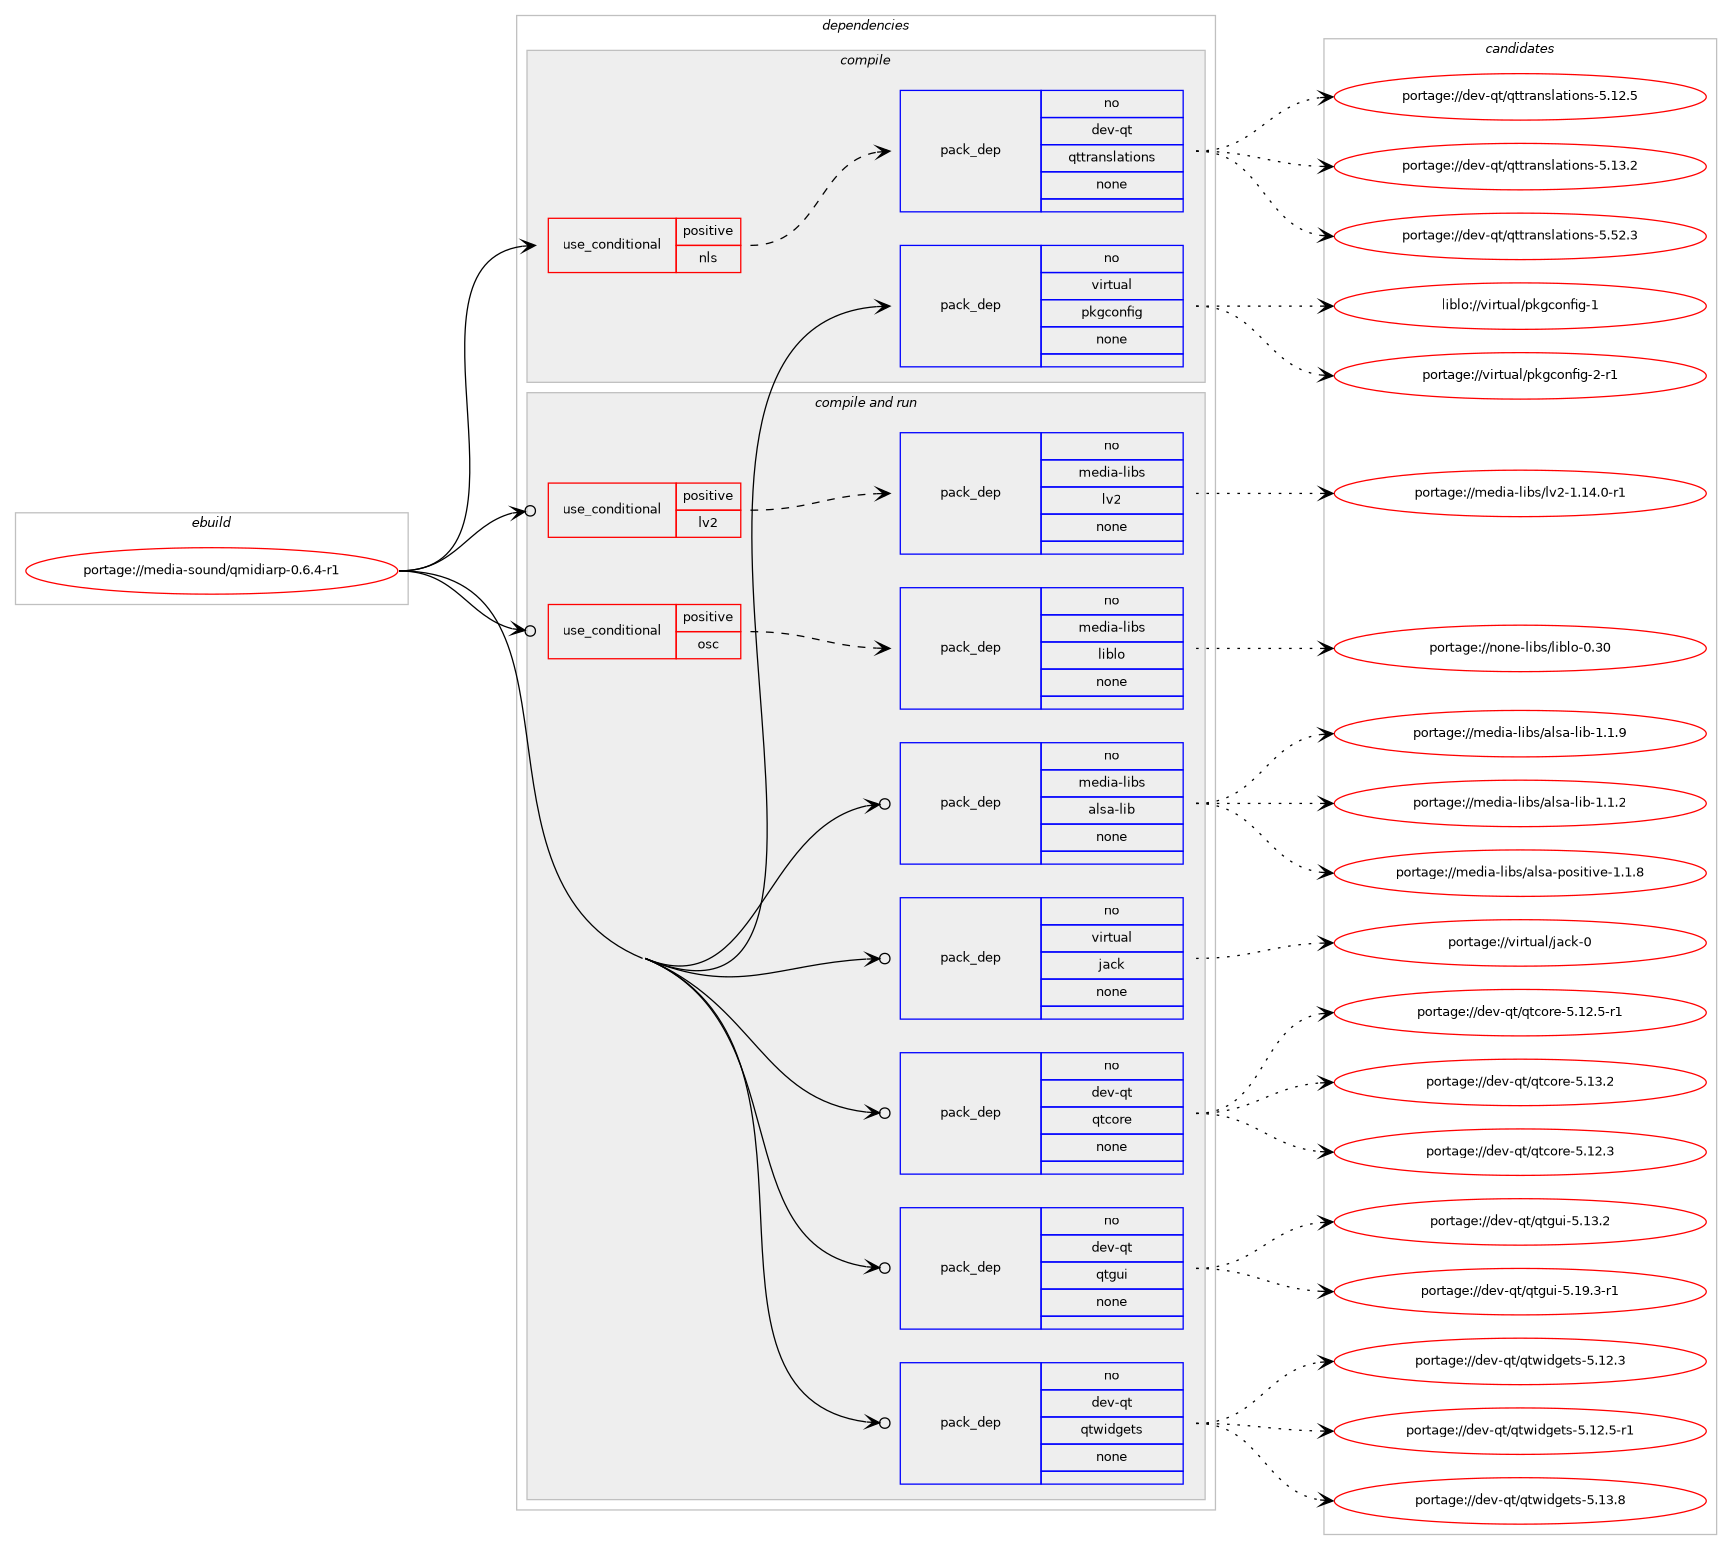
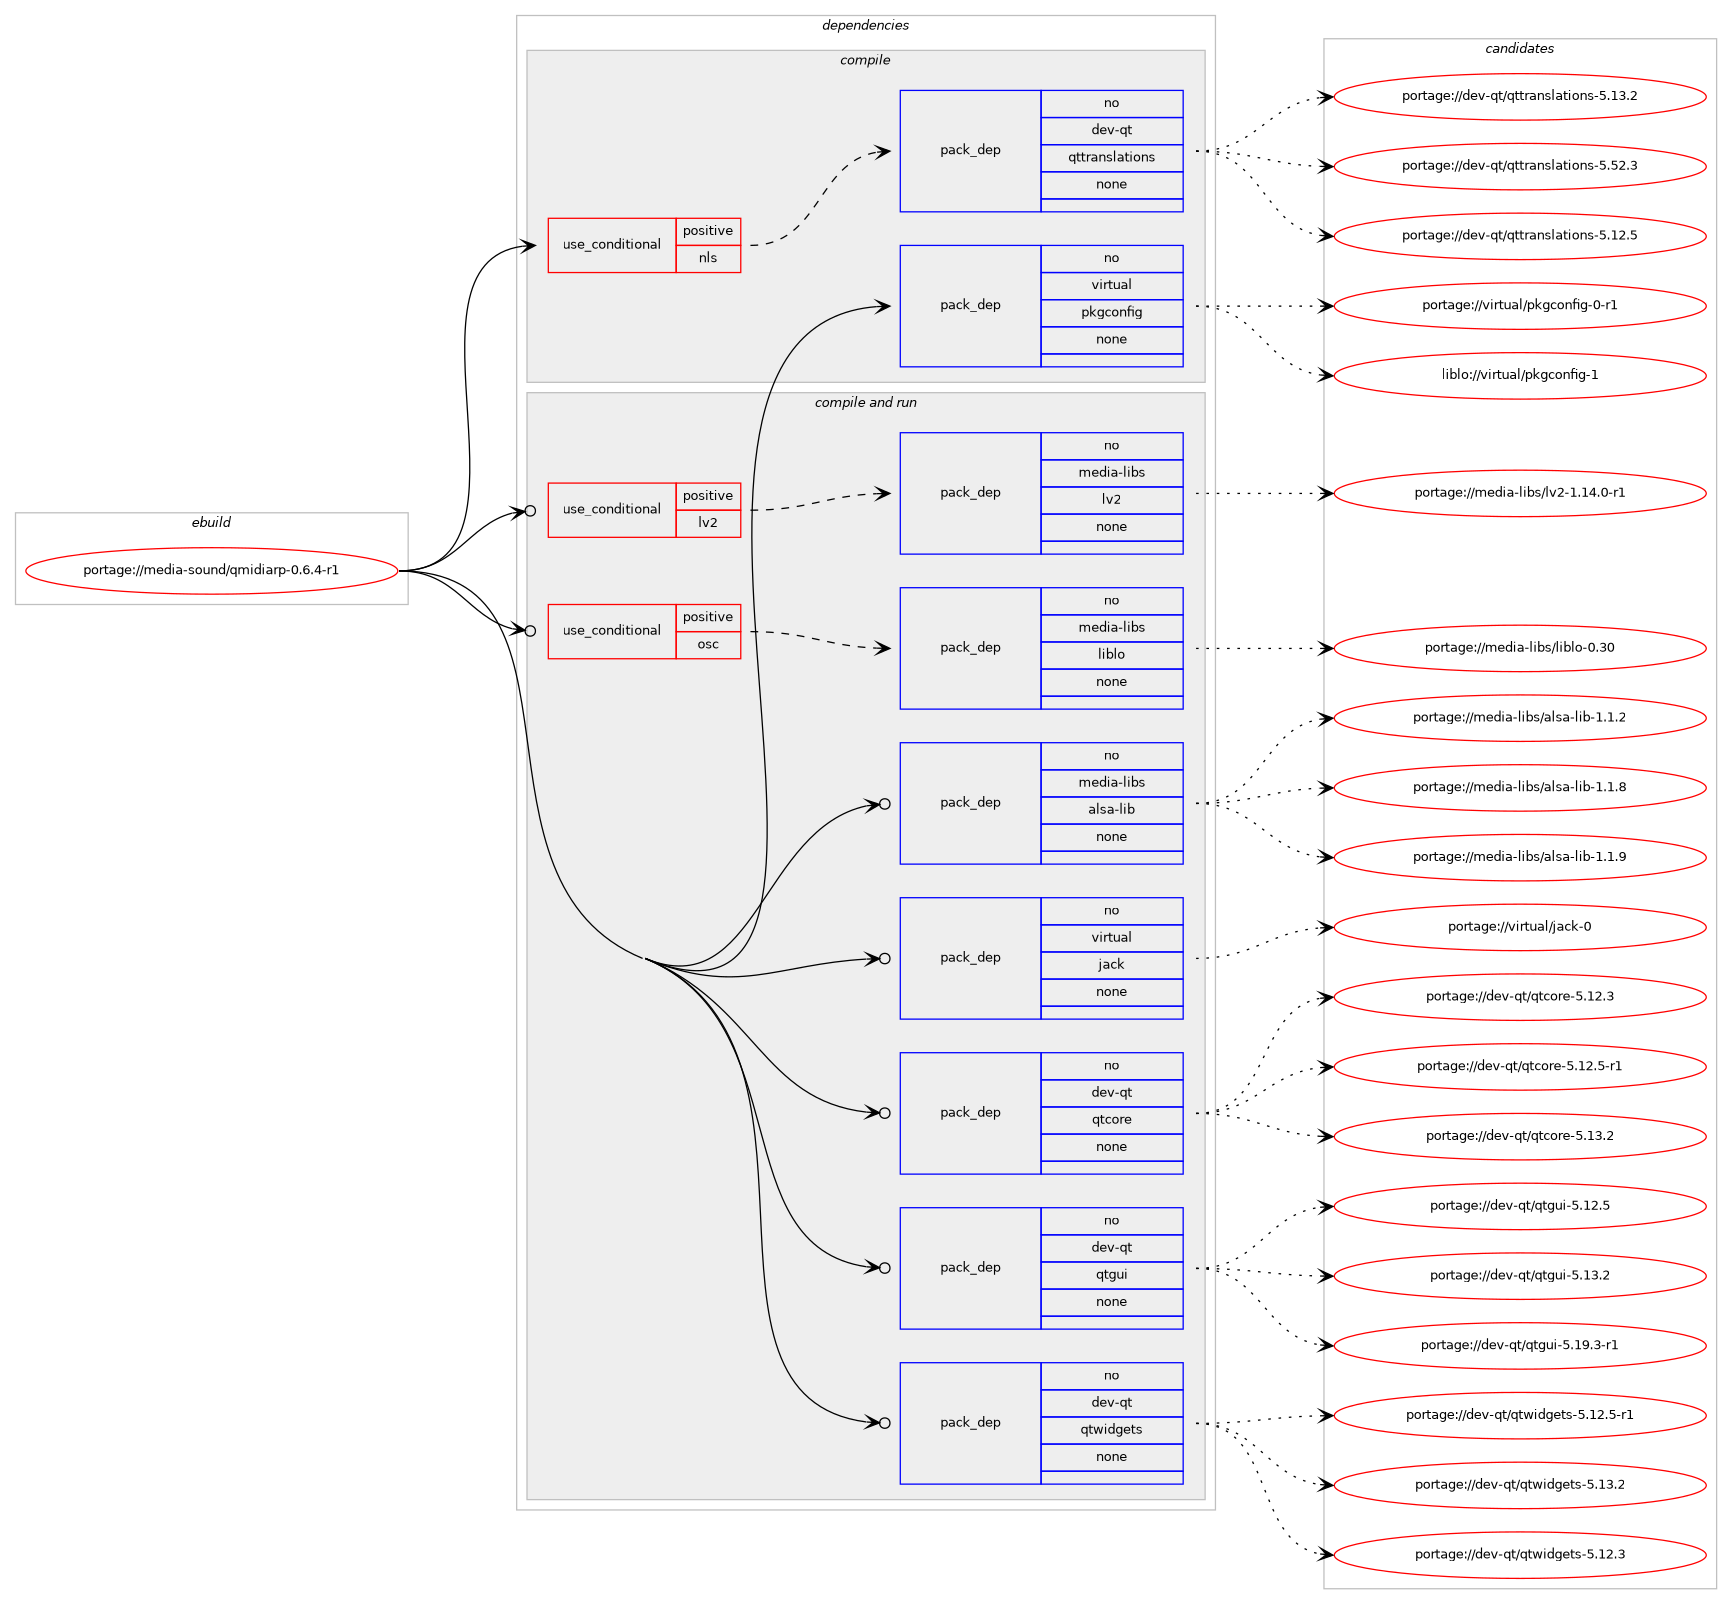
node "portage://virtual/pkgconfig-2-r1": label "portage://virtual/pkgconfig-2-r1" -> "portage://virtual/pkgconfig-0-r1"
node "portage://none-libs/liblo-0.30": label "portage://none-libs/liblo-0.30" -> "portage://media-libs/liblo-0.30"
node "portage://media-libs/alsa-positive-1.1.8": label "portage://media-libs/alsa-positive-1.1.8" -> "portage://media-libs/alsa-lib-1.1.8"
node "portage://dev-qt/qtgui-5.12.5": added
node "portage://dev-qt/qtwidgets-5.13.8": label "portage://dev-qt/qtwidgets-5.13.8" -> "portage://dev-qt/qtwidgets-5.13.2"
